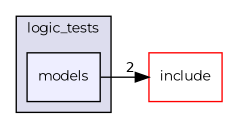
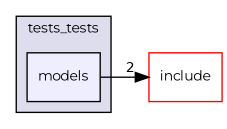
cluster "logic_tests": label "logic_tests" -> "tests_tests"
